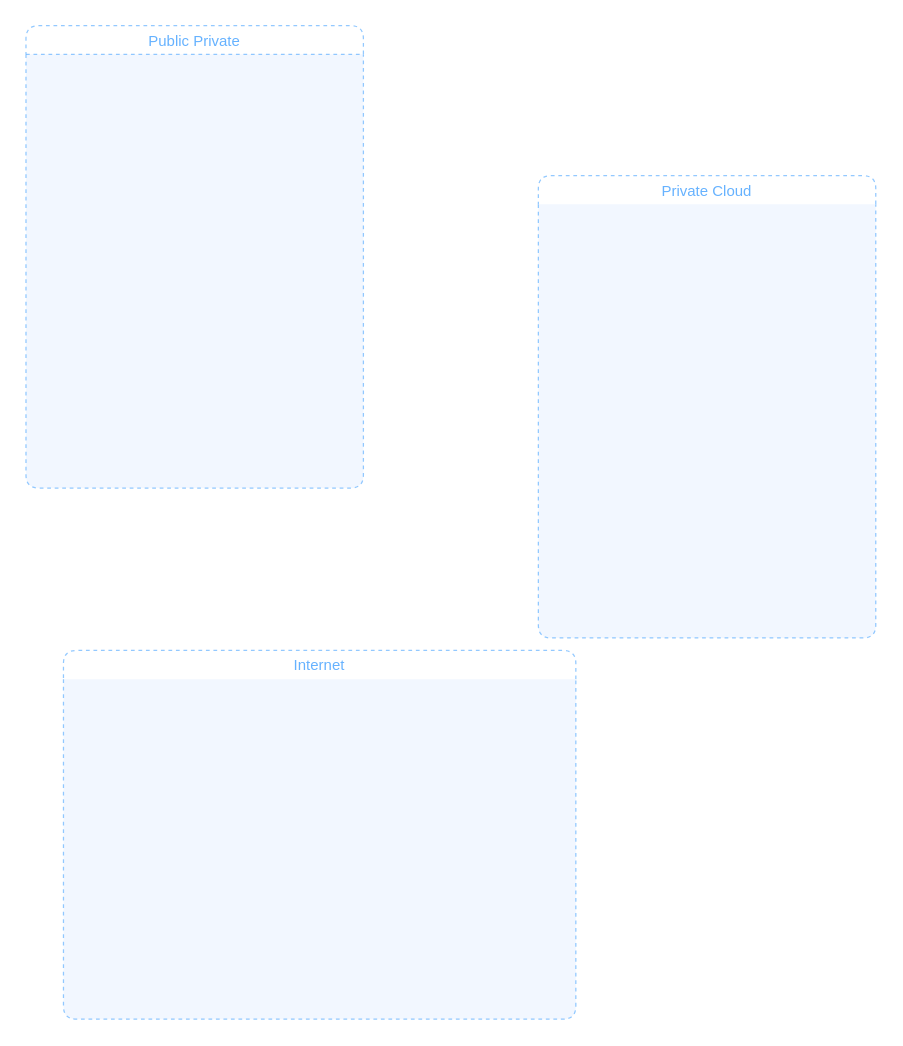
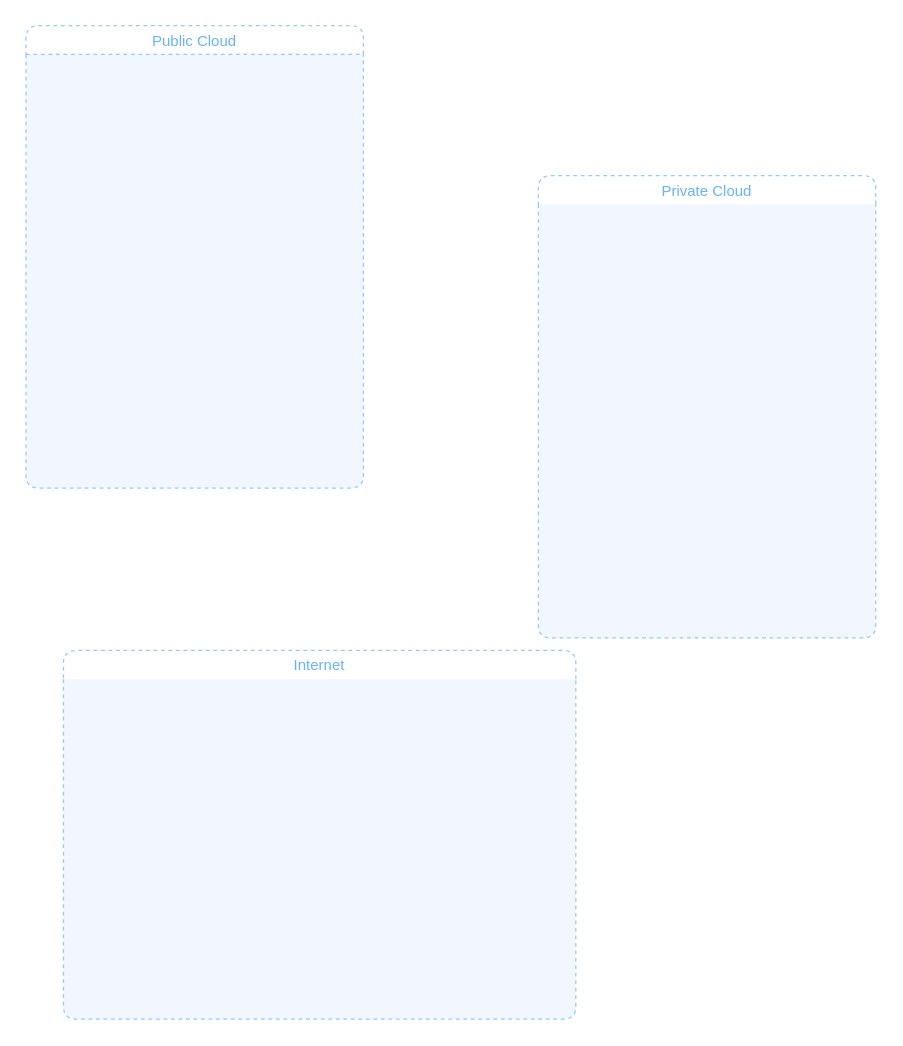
node "Public Private": label "Public Private" -> "Public Cloud"
